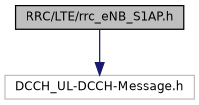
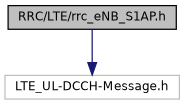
node "DCCH_UL-DCCH-Message.h": label "DCCH_UL-DCCH-Message.h" -> "LTE_UL-DCCH-Message.h"
